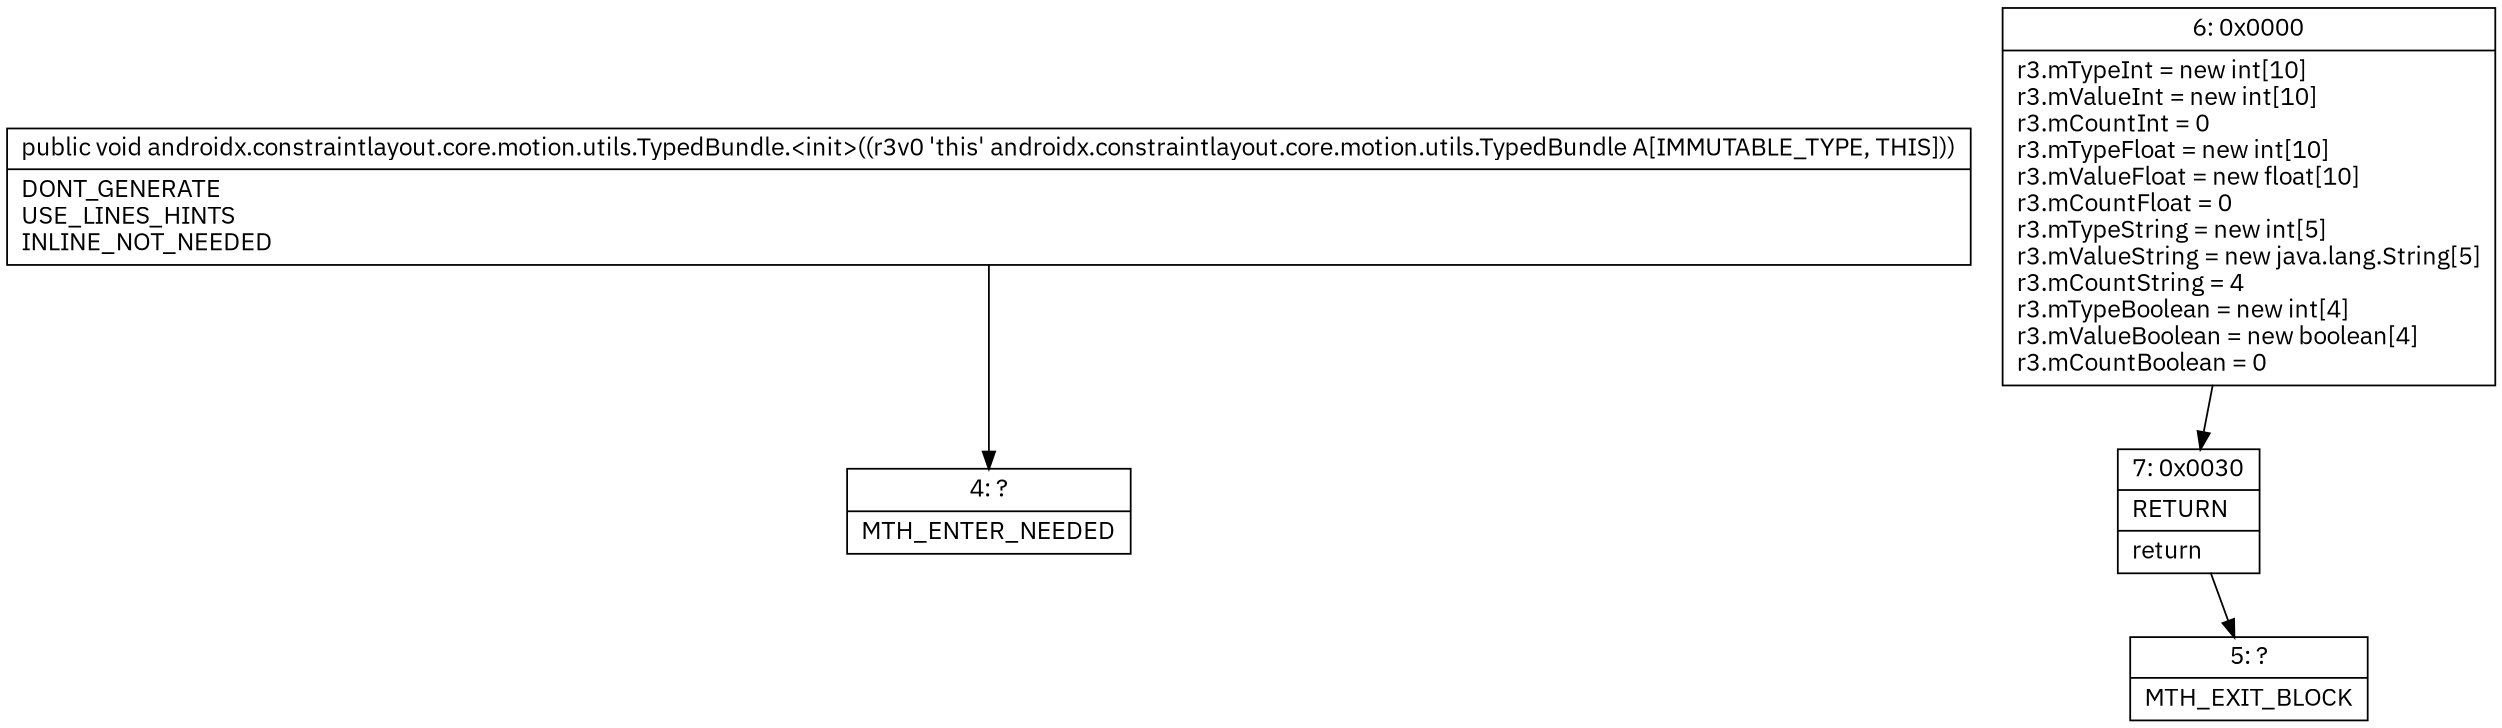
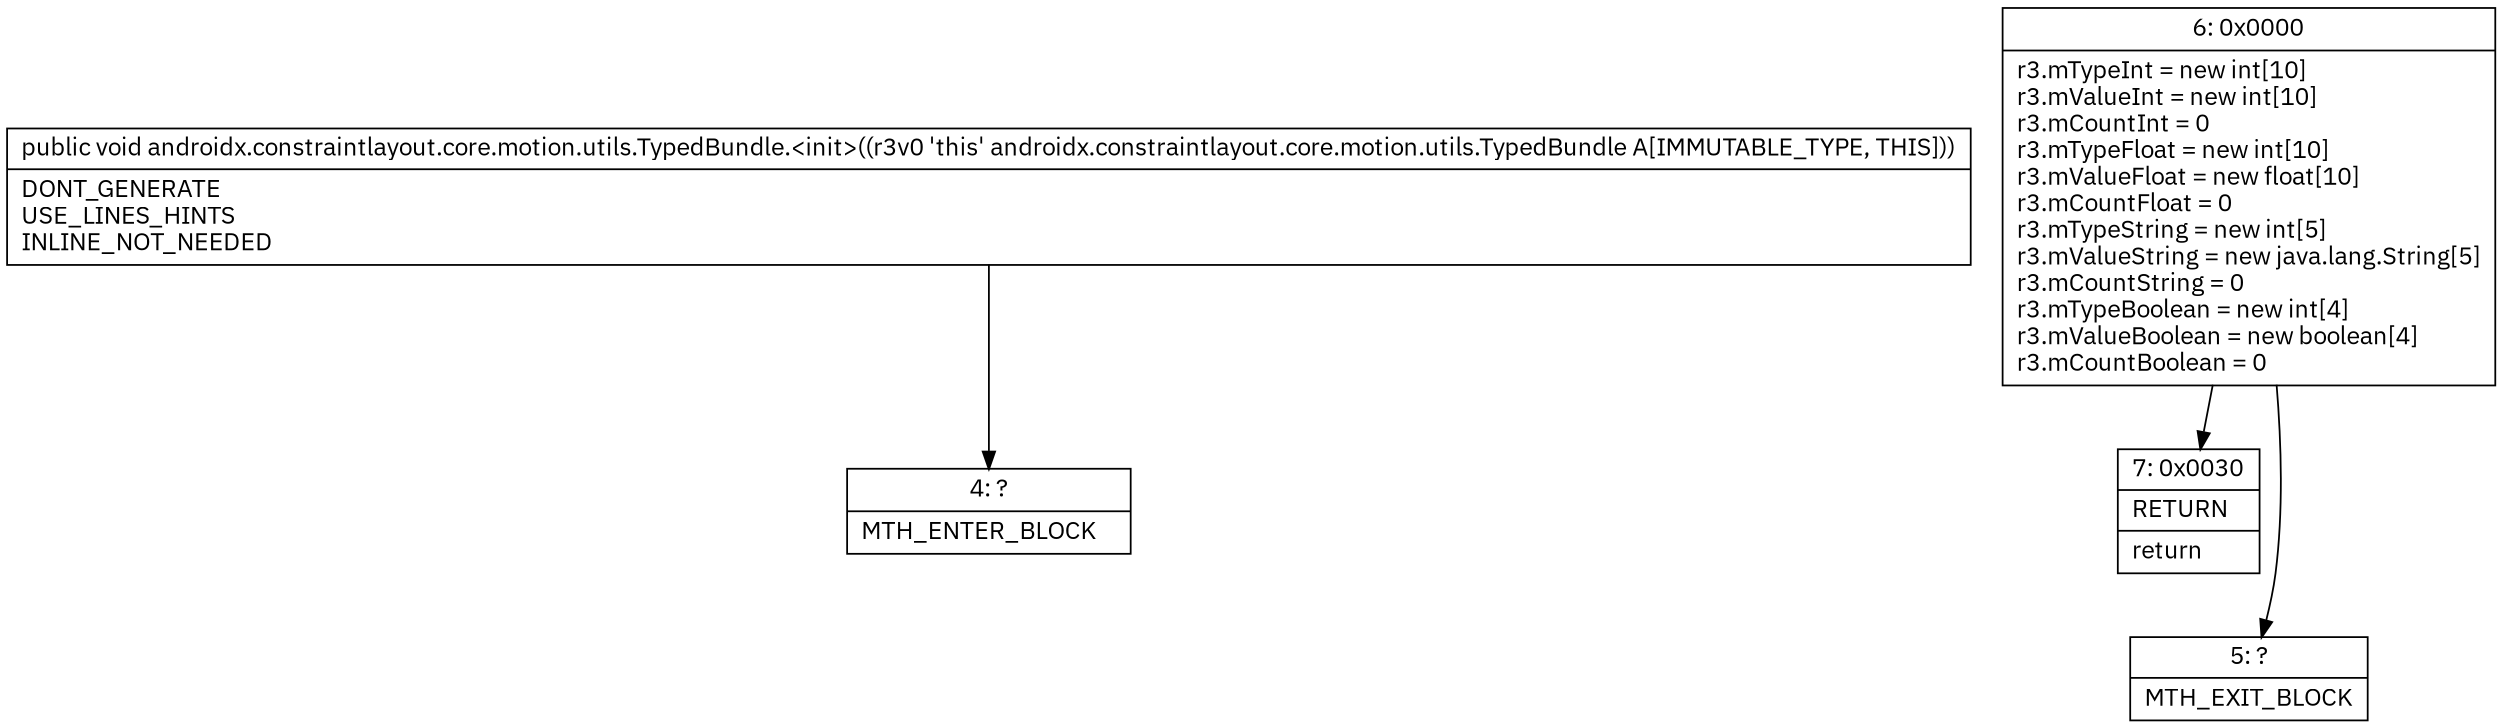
node "6: 0x0000": text "r3.mCountString = 4" -> "r3.mCountString = 0"
node "4: ?": text "MTH_ENTER_NEEDED" -> "MTH_ENTER_BLOCK"
edge "7: 0x0030" -> "5: ?": now "6: 0x0000" -> "5: ?"
